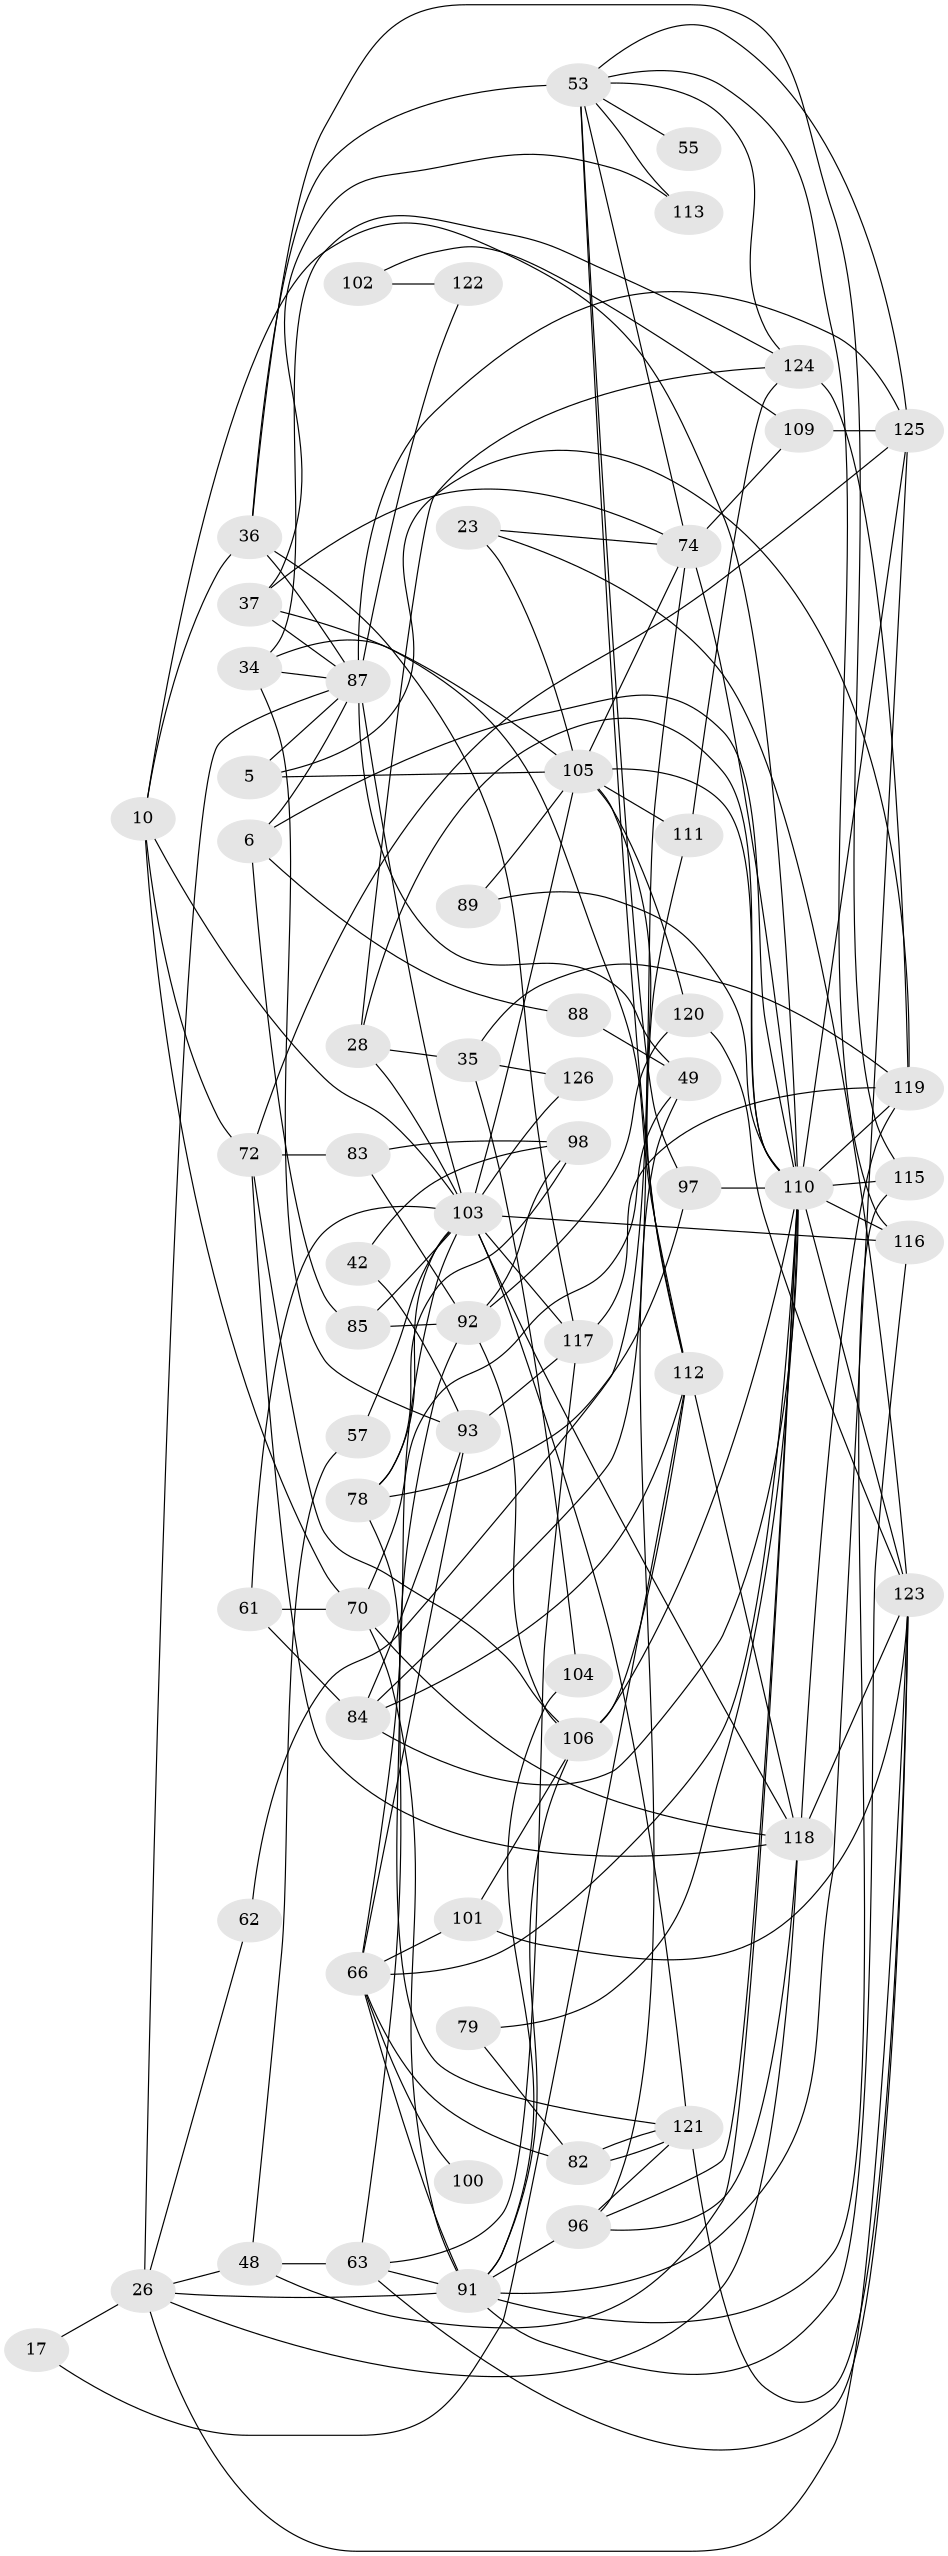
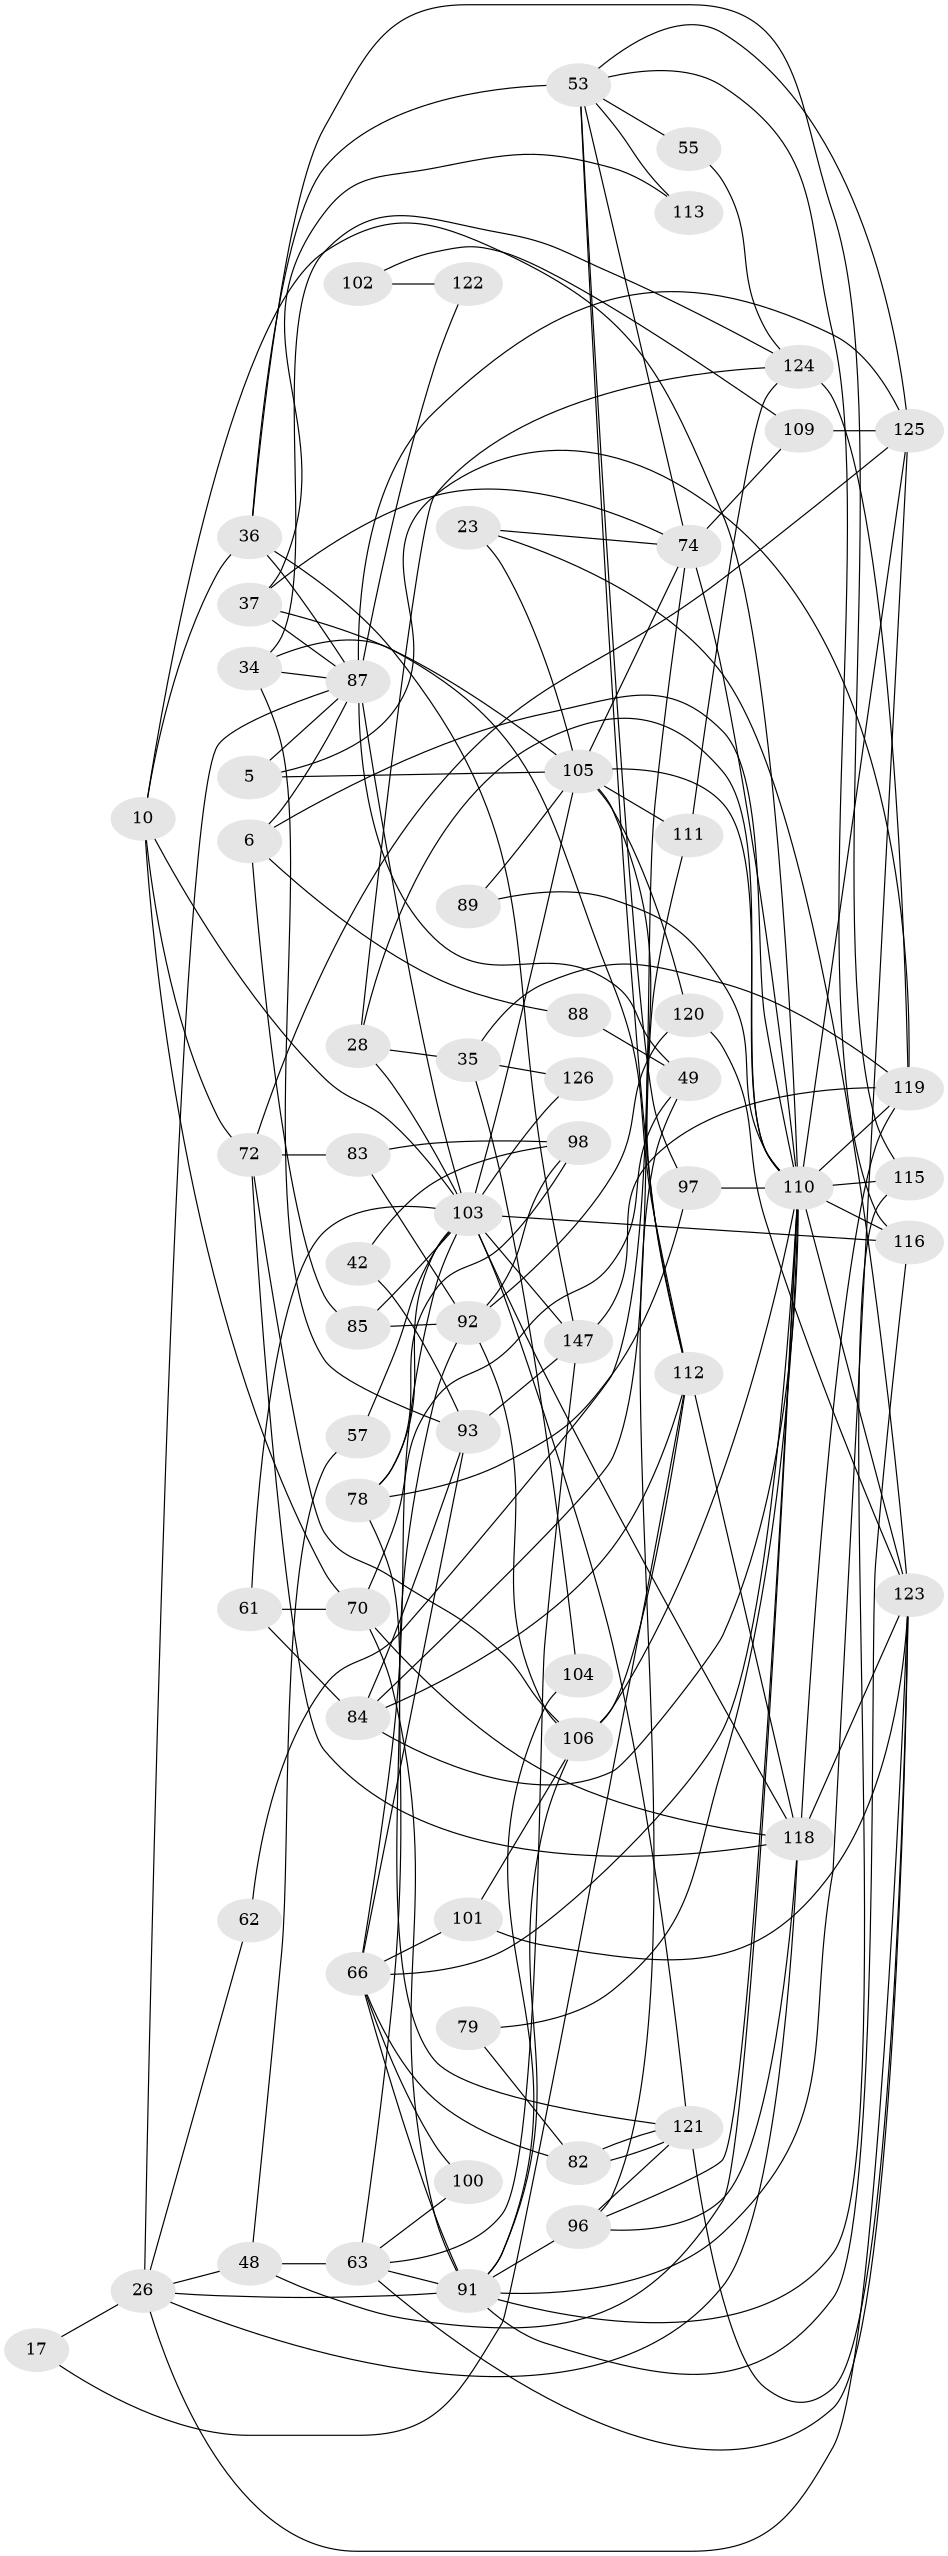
edge "53" -- "124": now "55" -- "124"
node "117": label "117" -> "147"
edge "100" -- "63": added
